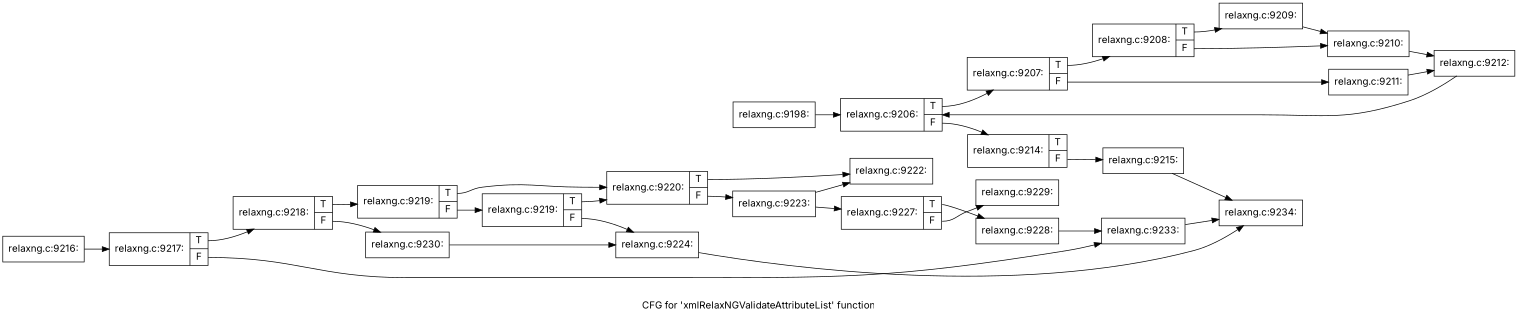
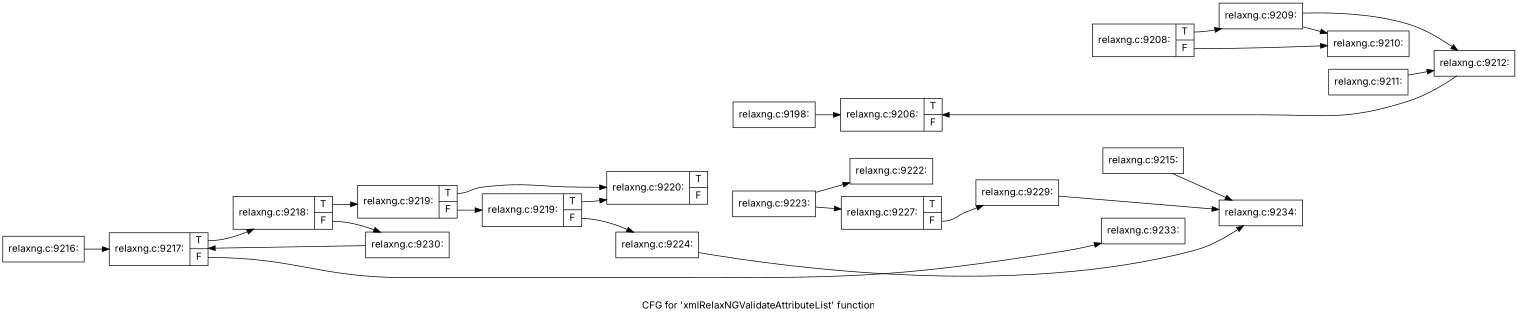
edge "relaxng.c:9210:" -> "relaxng.c:9212:": now "relaxng.c:9209:" -> "relaxng.c:9212:"
node "relaxng.c:9207:": removed
node "relaxng.c:9214:": removed
edge "relaxng.c:9220:" -> "relaxng.c:9222:": removed
edge "relaxng.c:9220:" -> "relaxng.c:9223:": removed
edge "relaxng.c:9233:" -> "relaxng.c:9234:": now "relaxng.c:9229:" -> "relaxng.c:9234:"
node "relaxng.c:9228:": removed
edge "relaxng.c:9230:" -> "relaxng.c:9224:": now "relaxng.c:9230:" -> "relaxng.c:9217:"
